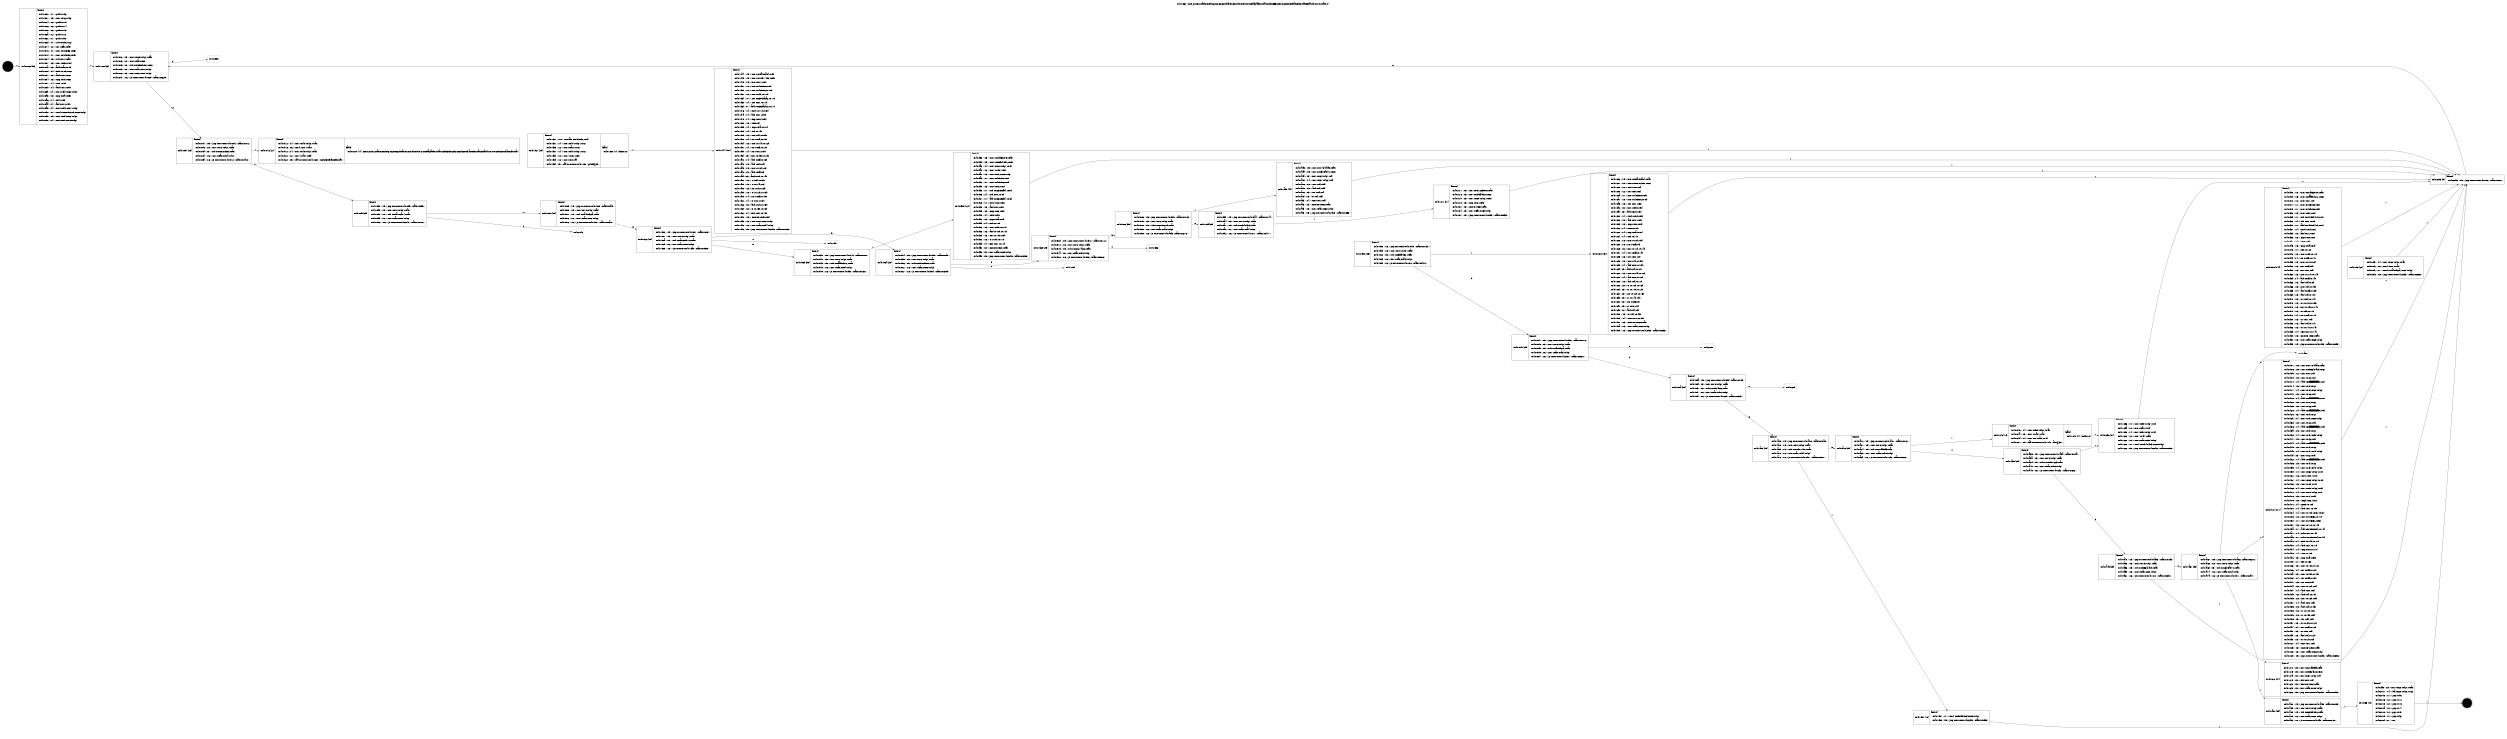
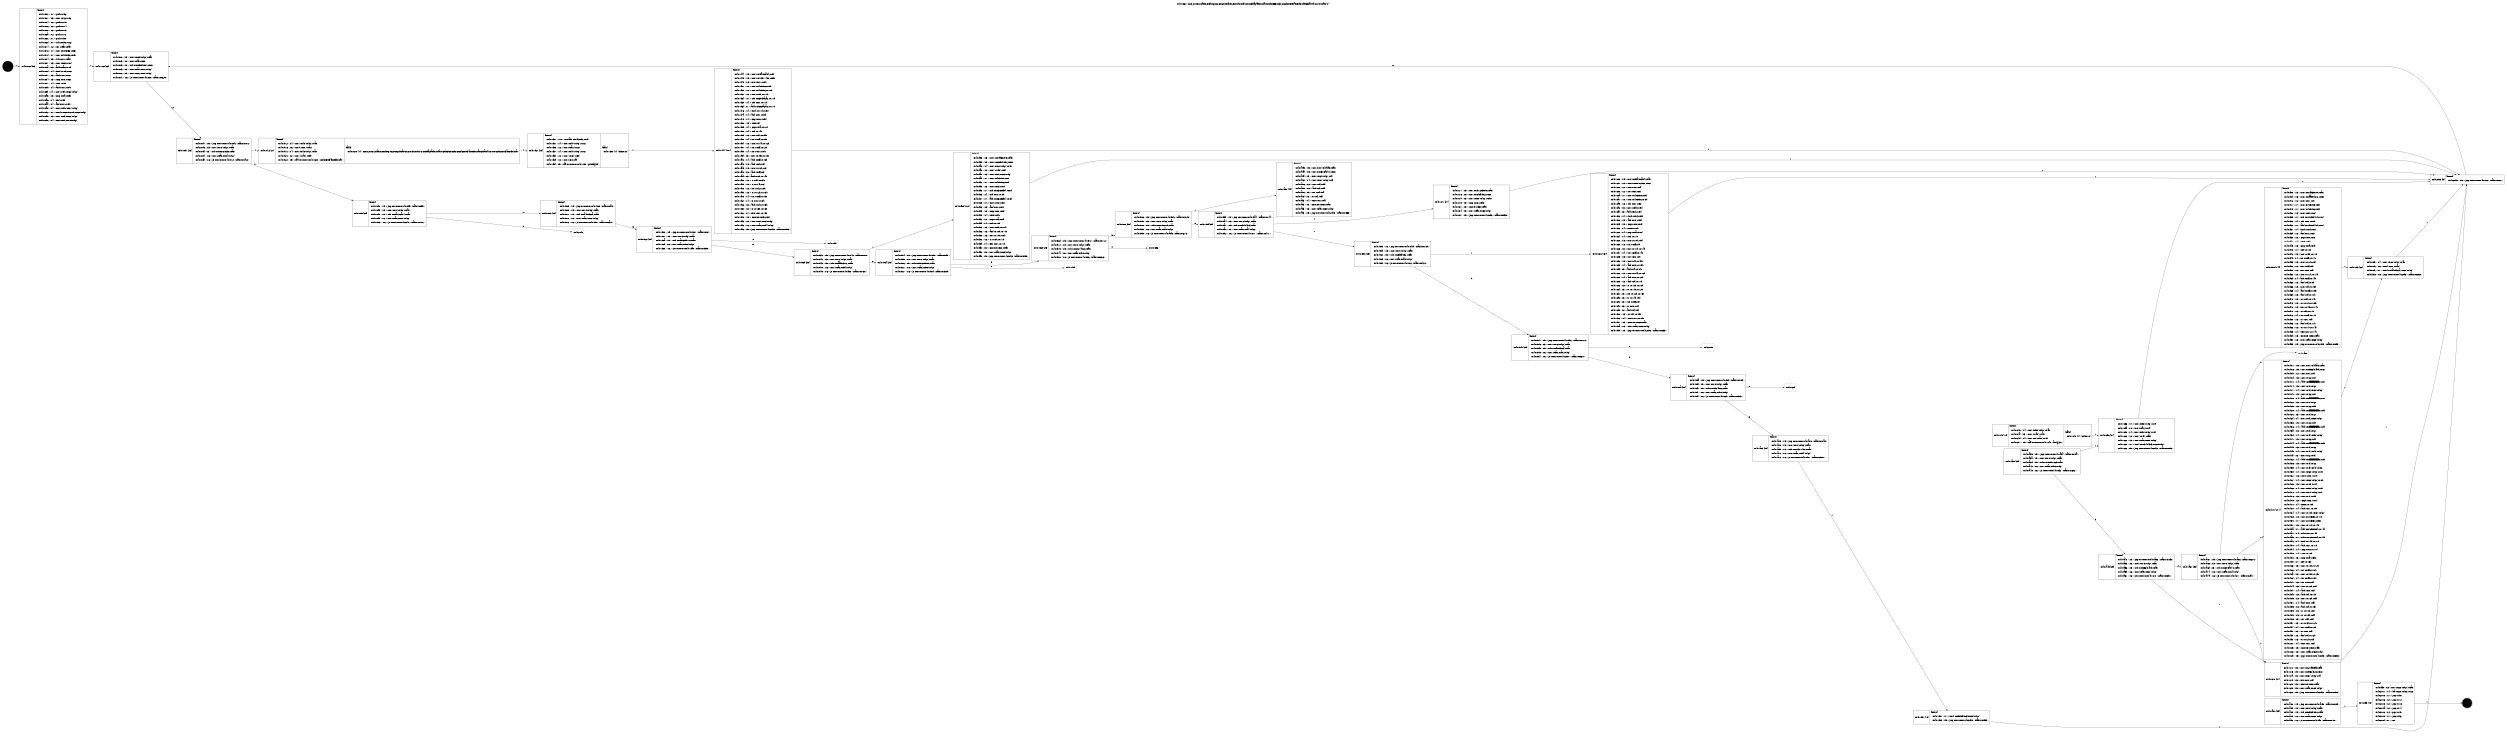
node "0x401e89": removed
edge "0x401d12 [21]" -> "0x401d27 [29]": added, label "1"
edge "0x401ad5 [44]" -> "0x4020b3 [5]": removed, label "1"
edge "0x401f08 [144]" -> "0x4020b3 [5]": now "0x401f08 [144]" -> "0x401ef2 [22]"
edge "0x401922 [25]" -> "0x401954 [25]": now "0x40193b [25]" -> "0x401954 [25]"
edge "0x40199f [25]" -> "0x4019b8 [25]": added, label "7"
edge "0x401b01 [271]" -> "0x4020b3 [5]": now "0x401b01 [271]" -> "0x401ef2 [22]"
node "0x401a1c [25]": removed
edge "0x401a67 [25]" -> "0x401a80 [25]": now "0x401a67 [25]" -> "0x401c10 [27]"
